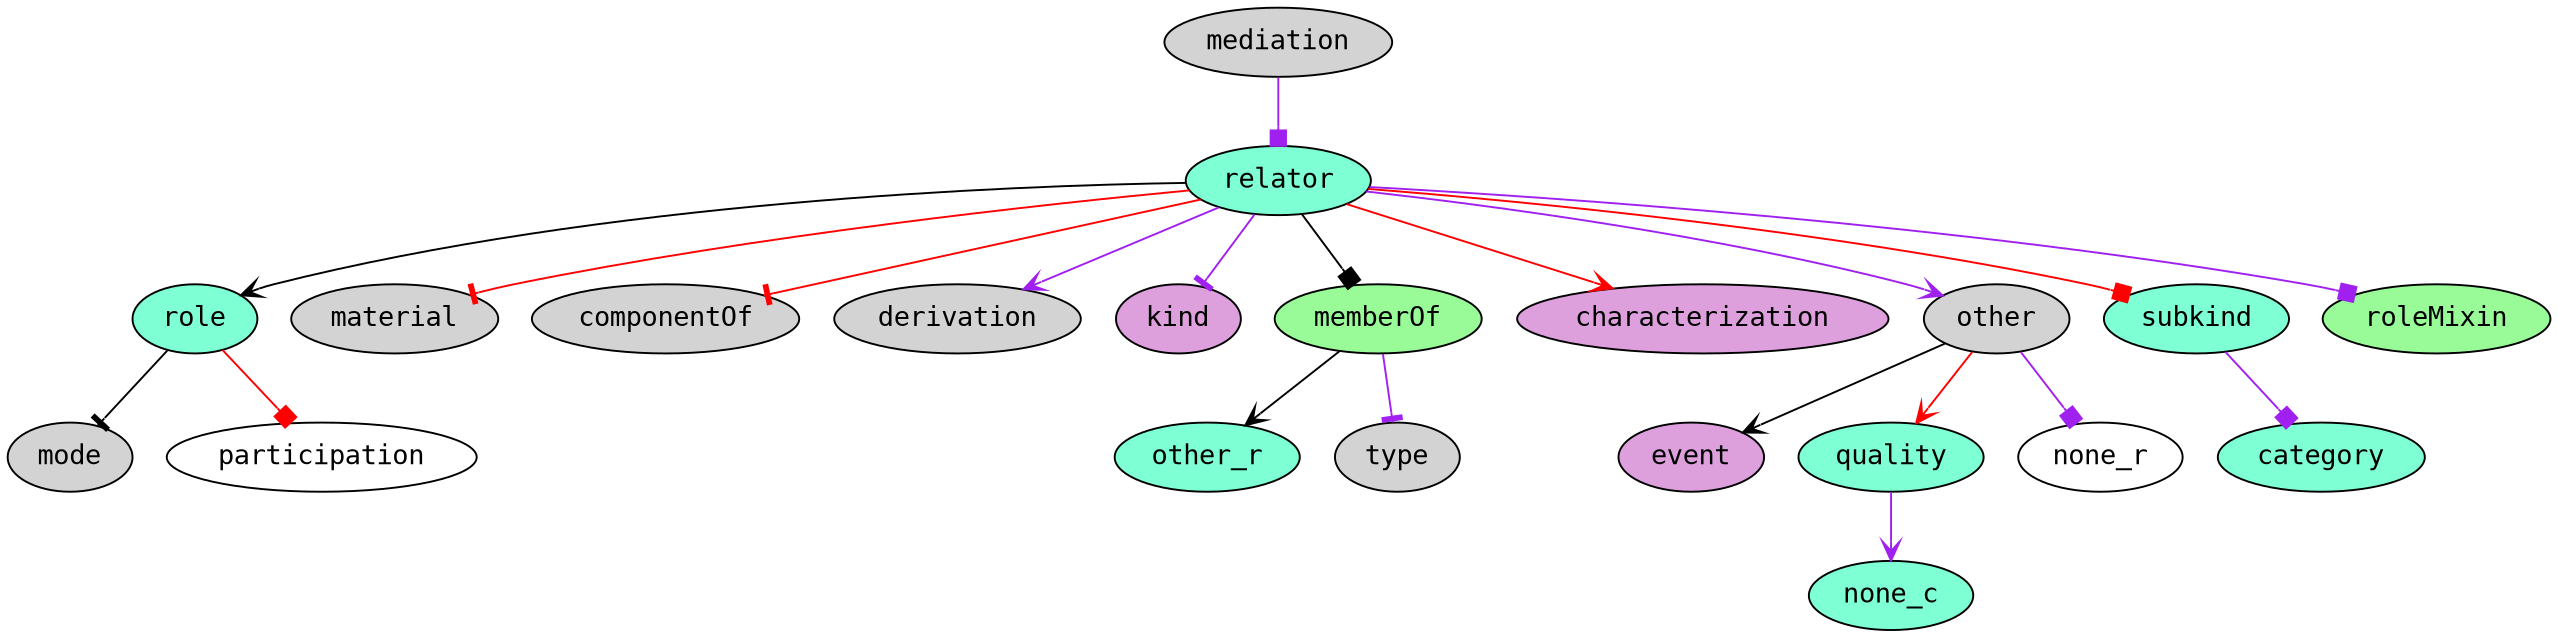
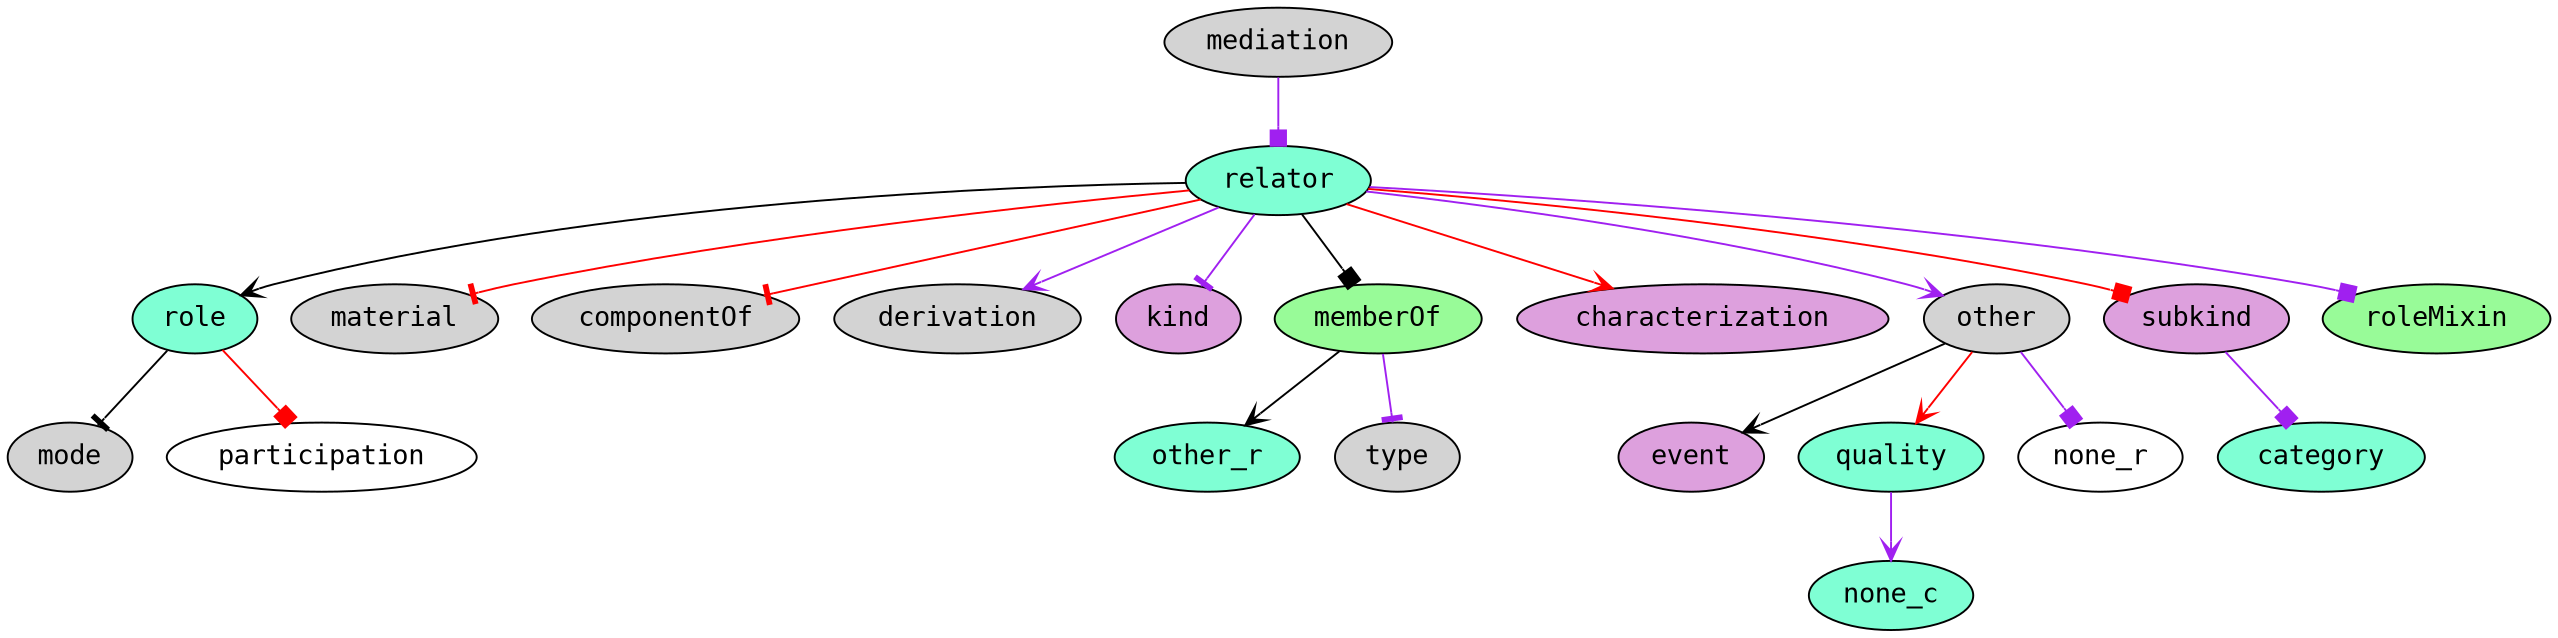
node "subkind": fillcolor aquamarine -> plum
